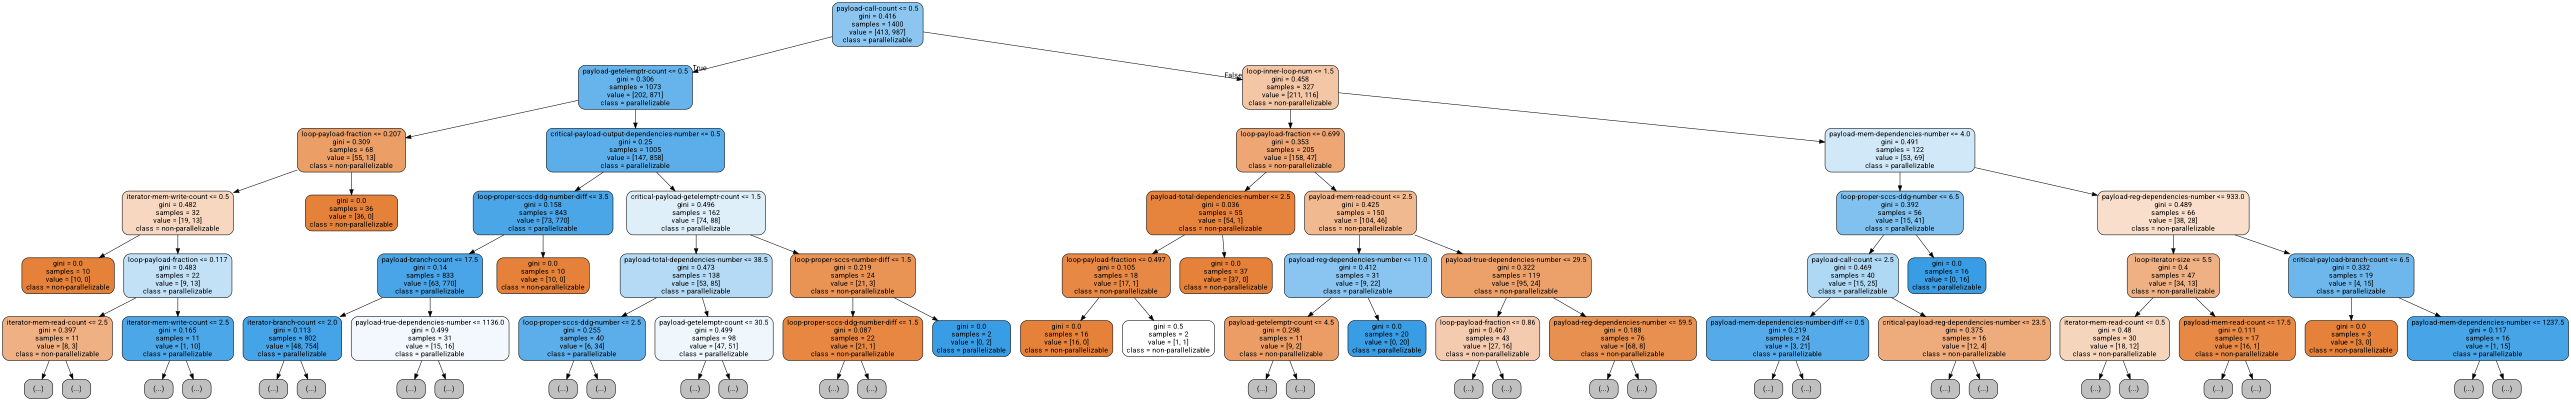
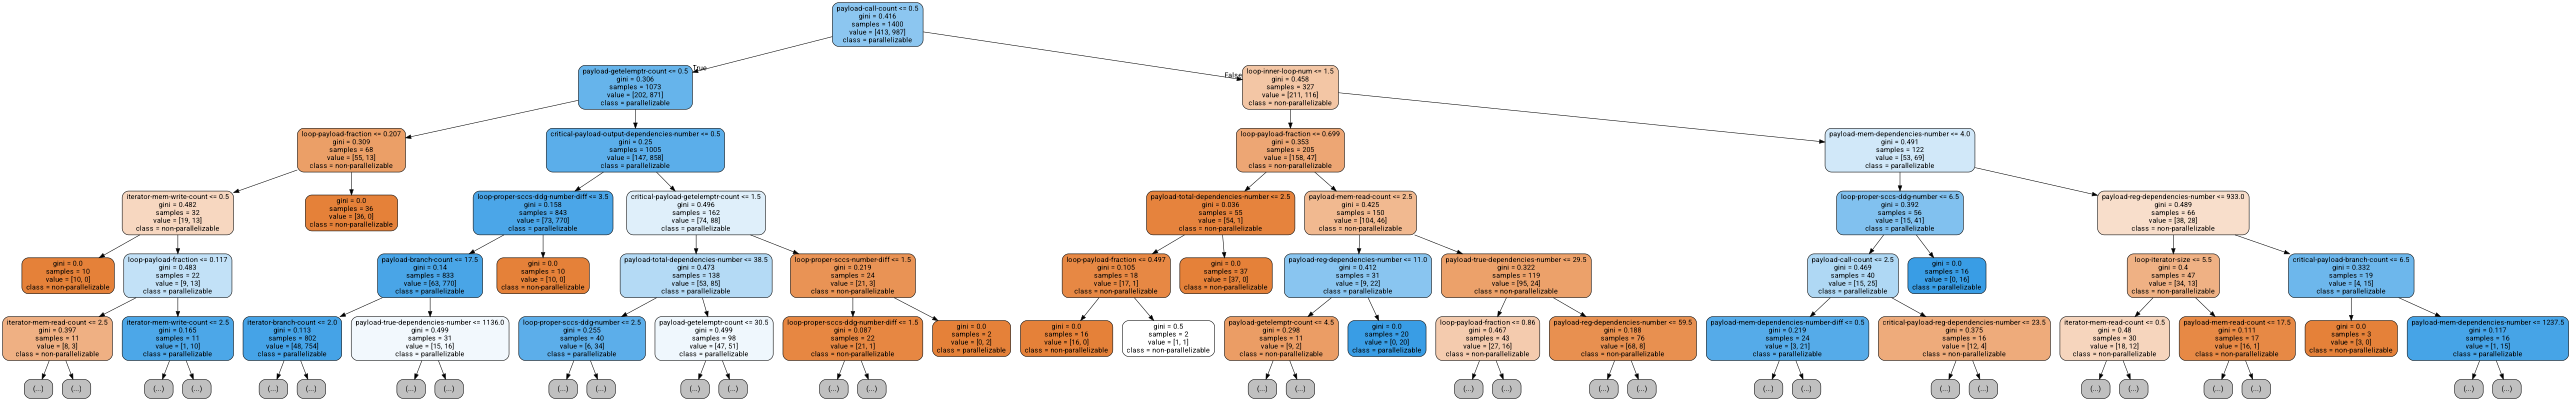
node "gini = 0.0 samples = 2 value = [0, 2] class = parallelizable": fillcolor #399de5ff -> #e58139ff
